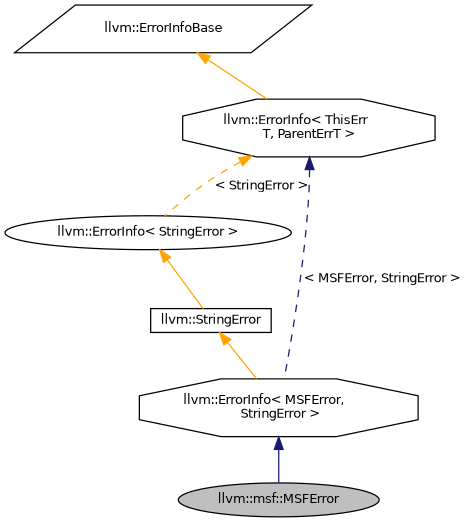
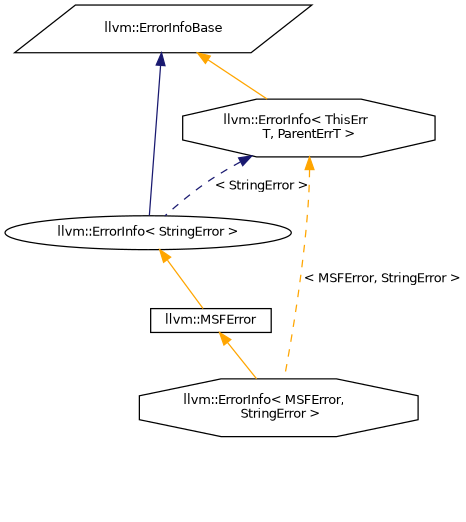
edge "llvm::ErrorInfo< StringError >" -> "llvm::ErrorInfoBase": added
edge "llvm::ErrorInfo< StringError >" -> "llvm::ErrorInfo< ThisErr T, ParentErrT >": color orange -> midnightblue
edge "llvm::ErrorInfo< MSFError, StringError >" -> "llvm::ErrorInfo< ThisErr T, ParentErrT >": color midnightblue -> orange
node "llvm::StringError": label "llvm::StringError" -> "llvm::MSFError"
node "llvm::msf::MSFError": removed
